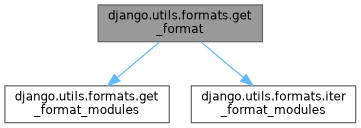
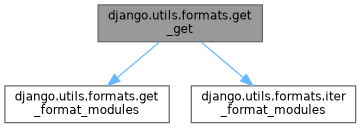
node "django.utils.formats.get _format": label "django.utils.formats.get _format" -> "django.utils.formats.get _get"
